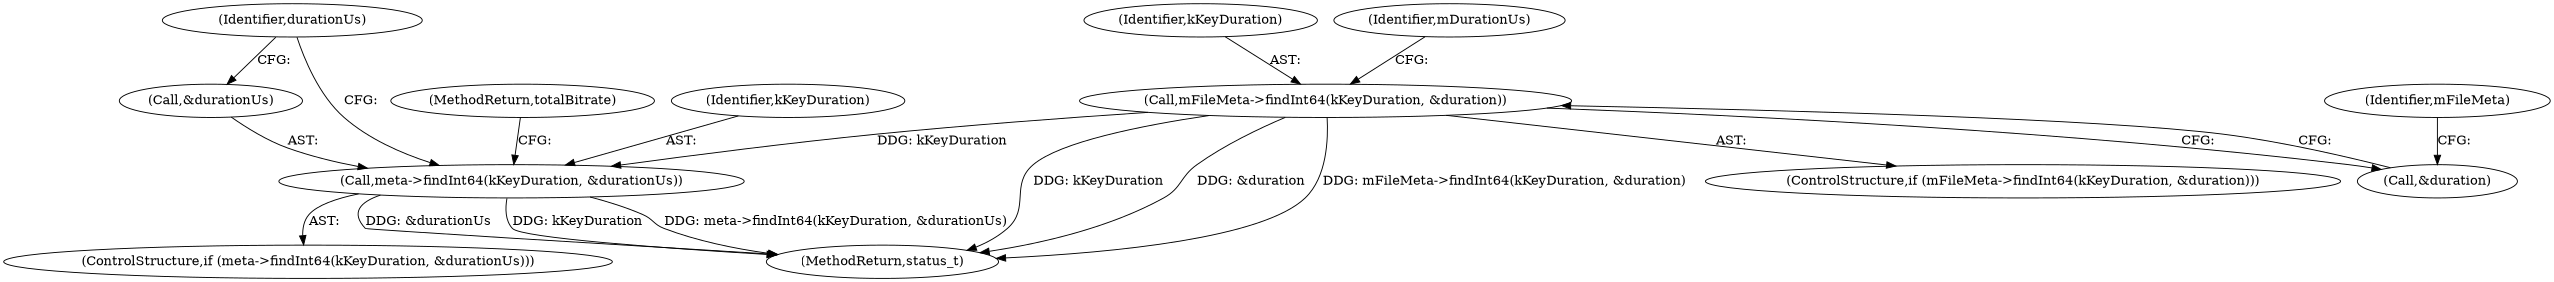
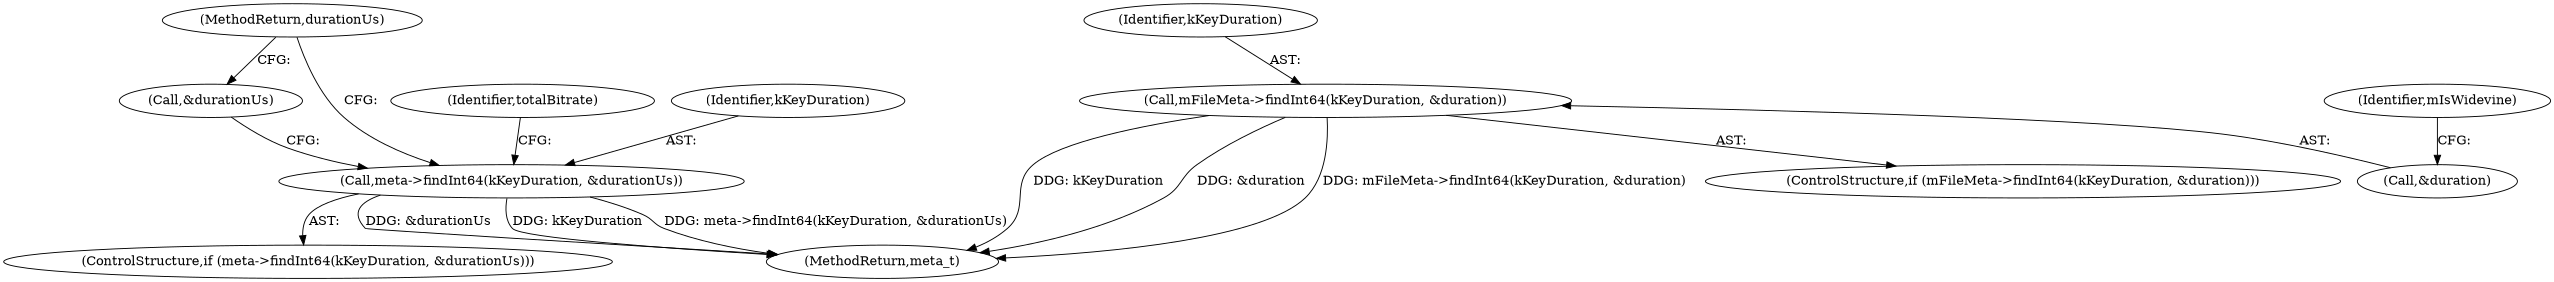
node "(Identifier,durationUs)": label "(Identifier,durationUs)" -> "(MethodReturn,durationUs)"
node "(Identifier,mDurationUs)": removed
node "(MethodReturn,totalBitrate)": label "(MethodReturn,totalBitrate)" -> "(Identifier,totalBitrate)"
node "(Identifier,mFileMeta)": label "(Identifier,mFileMeta)" -> "(Identifier,mIsWidevine)"
edge "(Call,mFileMeta->findInt64(kKeyDuration, &duration))" -> "(Call,&duration)": removed, label "CFG:"
edge "(Call,mFileMeta->findInt64(kKeyDuration, &duration))" -> "(Call,meta->findInt64(kKeyDuration, &durationUs))": removed, label "DDG: kKeyDuration"
edge "(Call,&durationUs)" -> "(Call,meta->findInt64(kKeyDuration, &durationUs))": label "AST: " -> "CFG: "
edge "(Call,&duration)" -> "(Call,mFileMeta->findInt64(kKeyDuration, &duration))": label "CFG: " -> "AST: "
node "(MethodReturn,status_t)": label "(MethodReturn,status_t)" -> "(MethodReturn,meta_t)"
